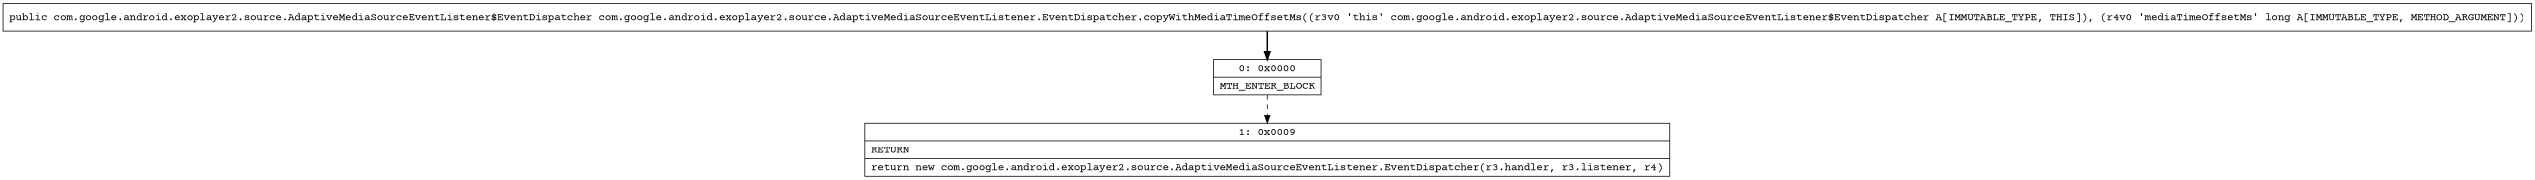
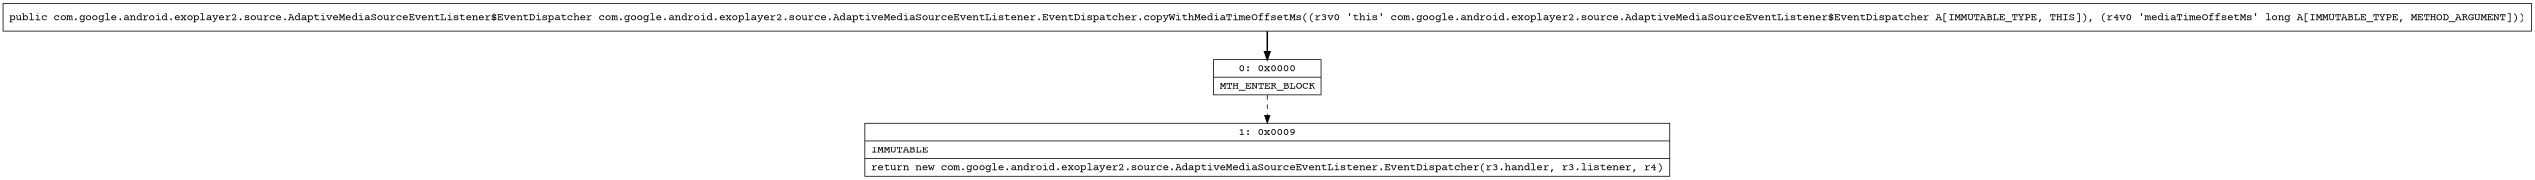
node "1: 0x0009": text "RETURN" -> "IMMUTABLE"
